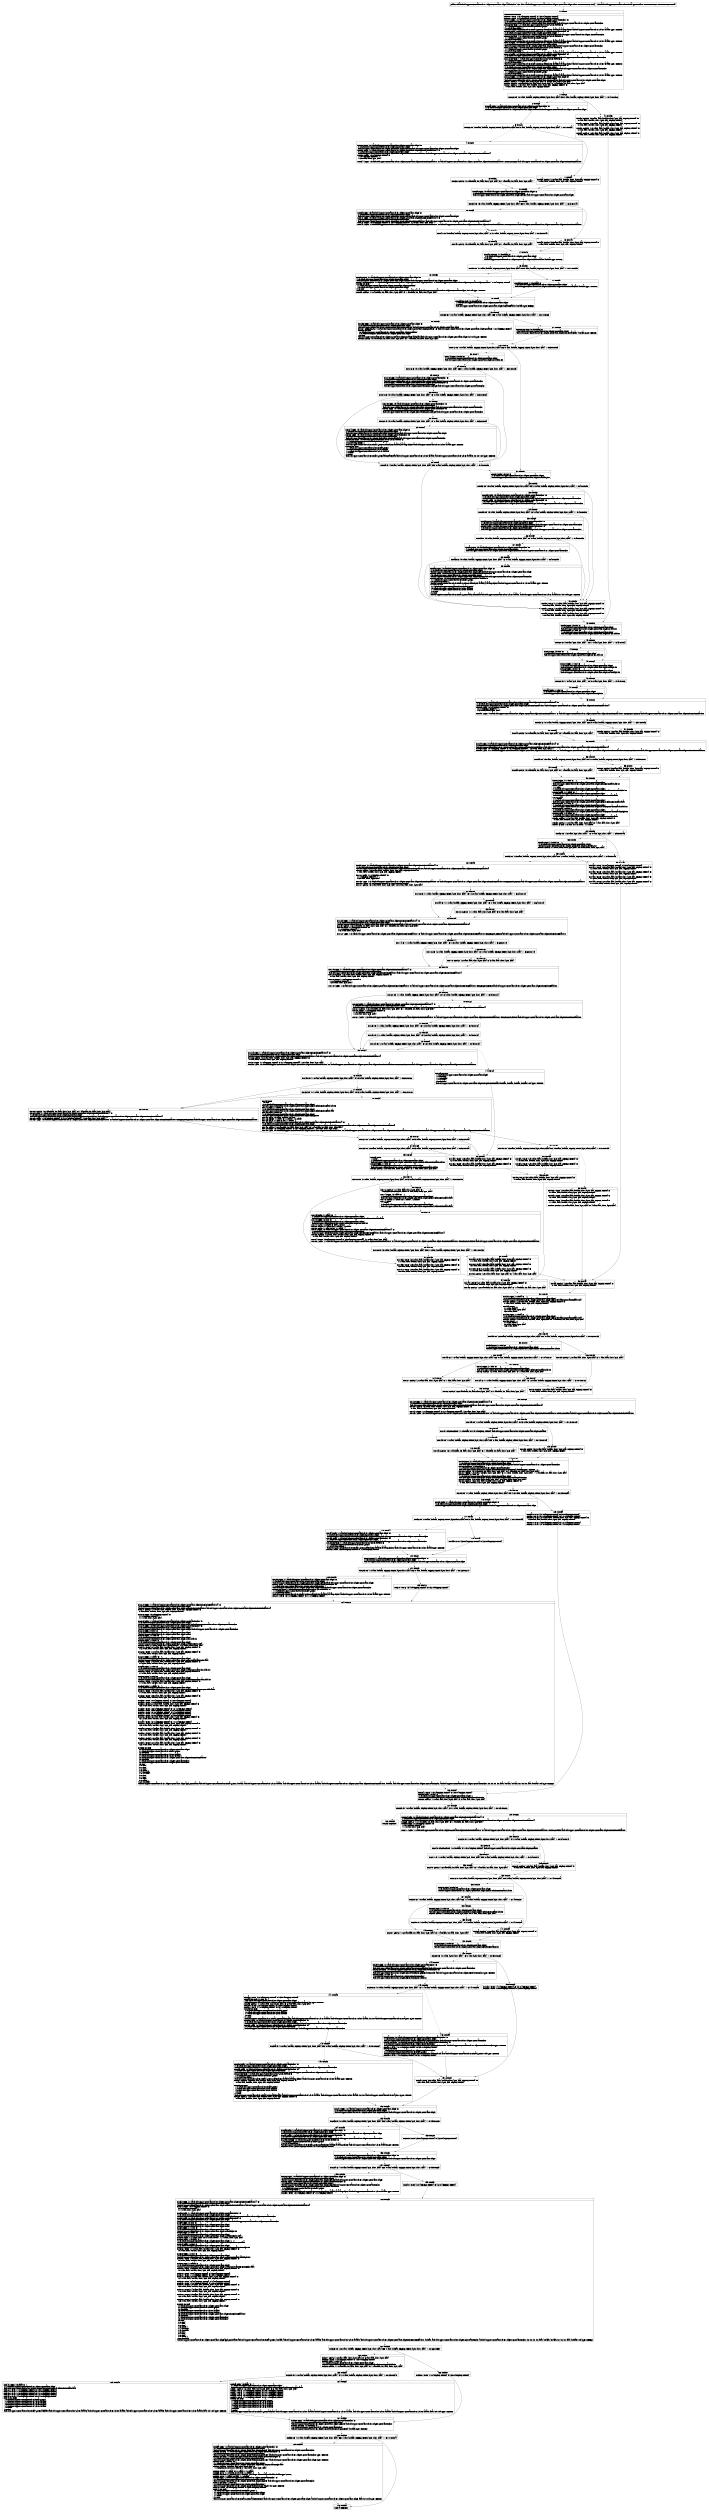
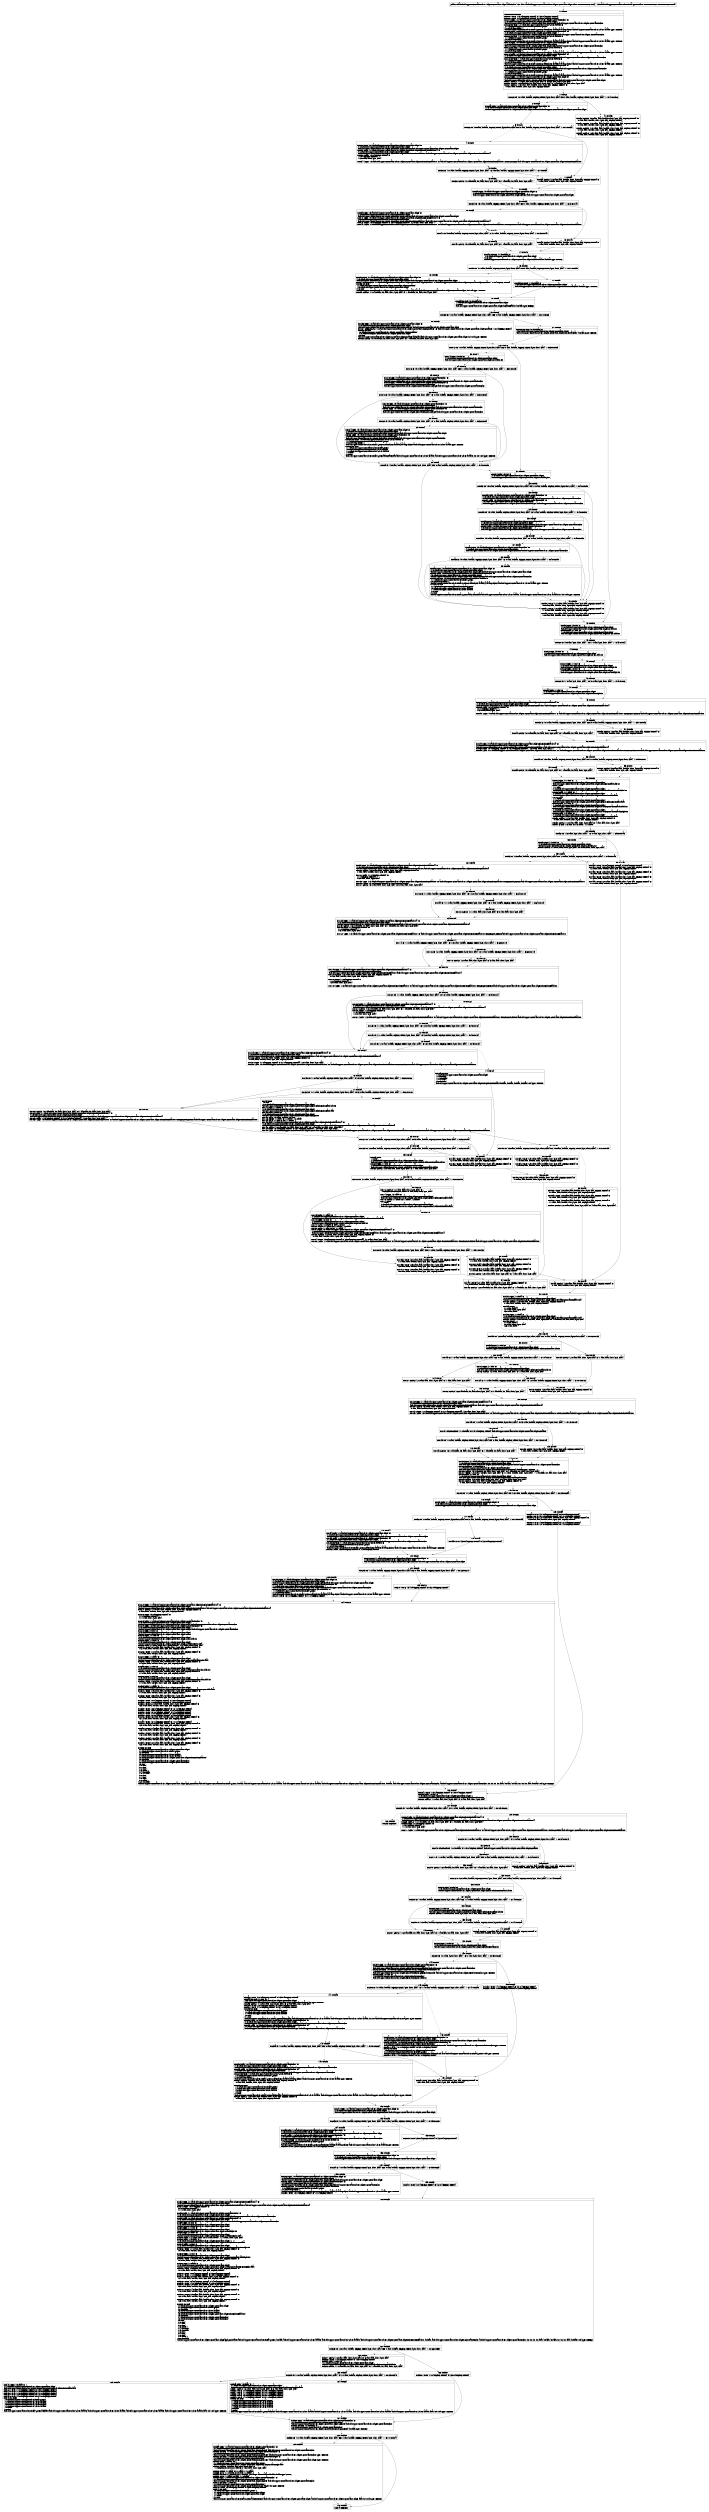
node "5: 0x0036": added
